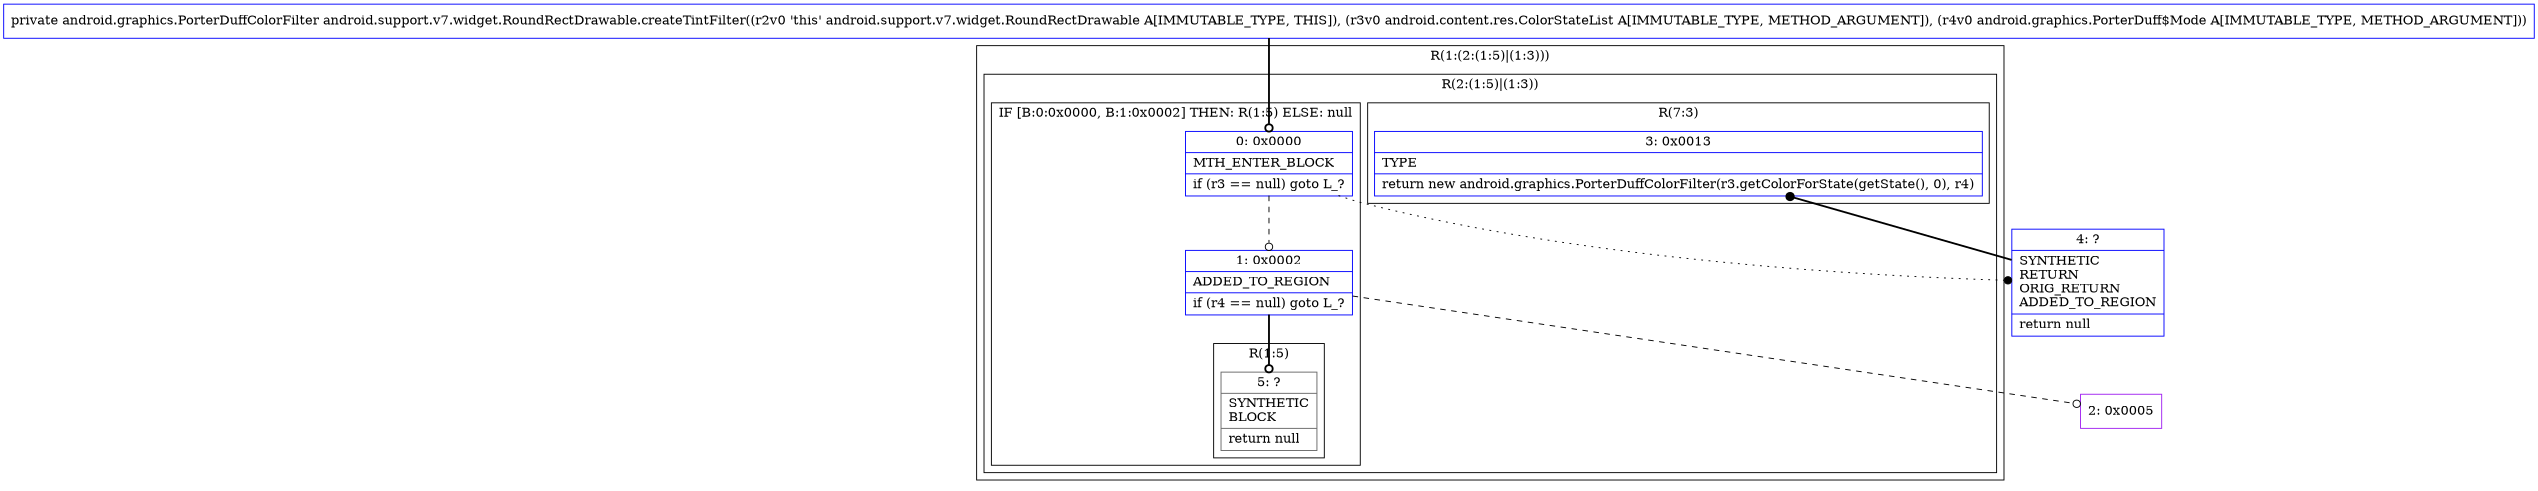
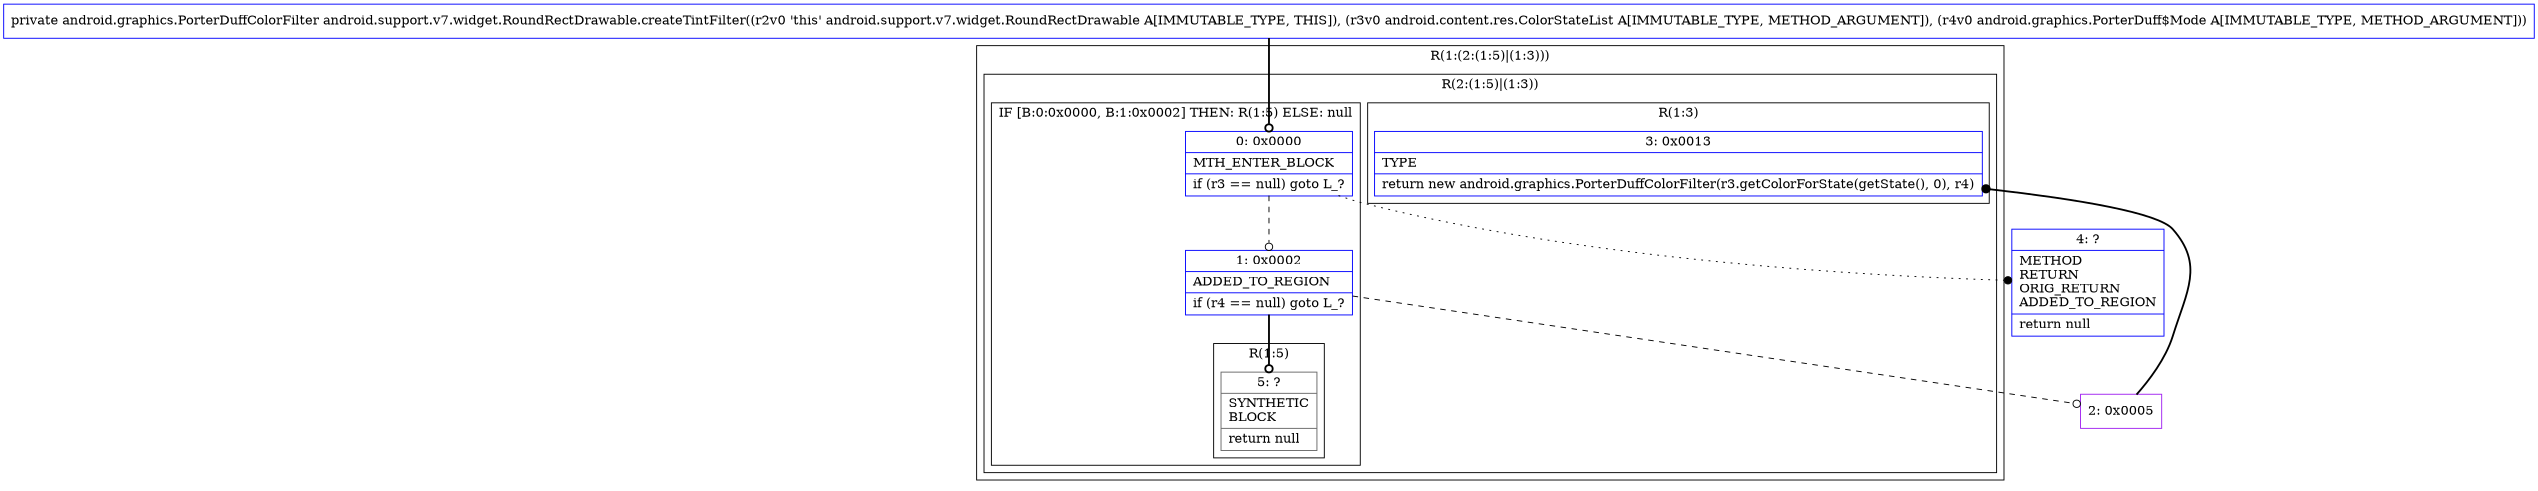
cluster "R(7:3)": label "R(7:3)" -> "R(1:3)"
edge "4: ?" -> "3: 0x0013": now "2: 0x0005" -> "3: 0x0013"
node "4: ?": text "SYNTHETIC" -> "METHOD"
